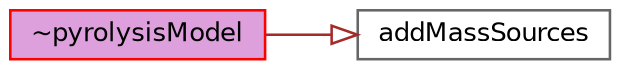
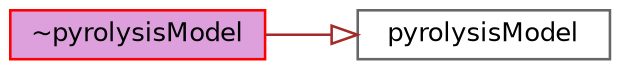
node "addMassSources": label "addMassSources" -> "pyrolysisModel"
